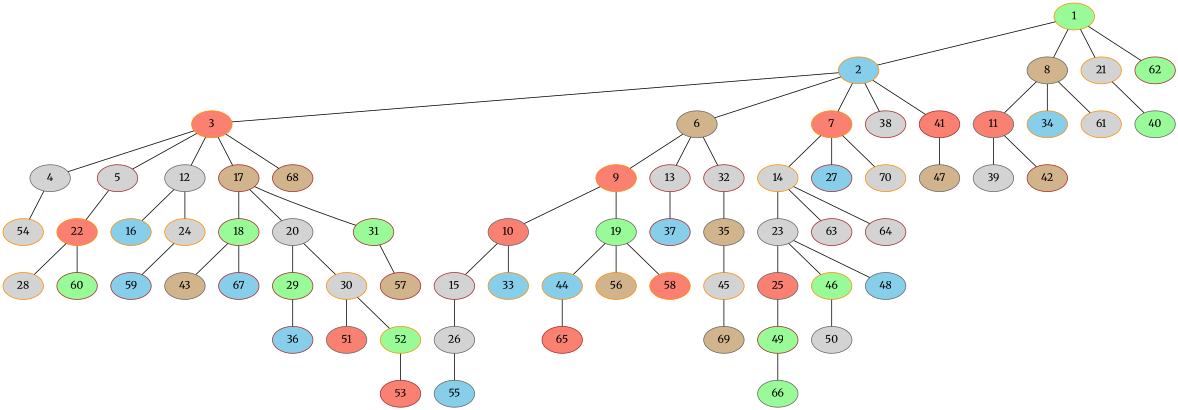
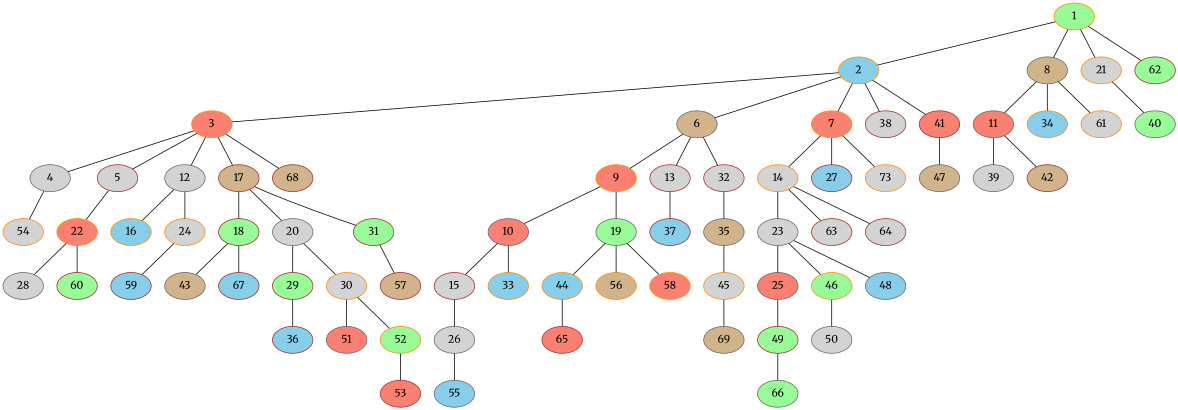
node "70": label "70" -> "73"
node "28": color darkorange -> gray40
